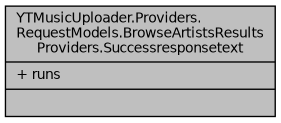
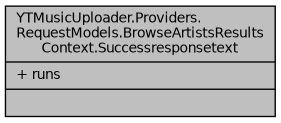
node "YTMusicUploader.Providers.": text "Providers.Successresponsetext" -> "Context.Successresponsetext"
